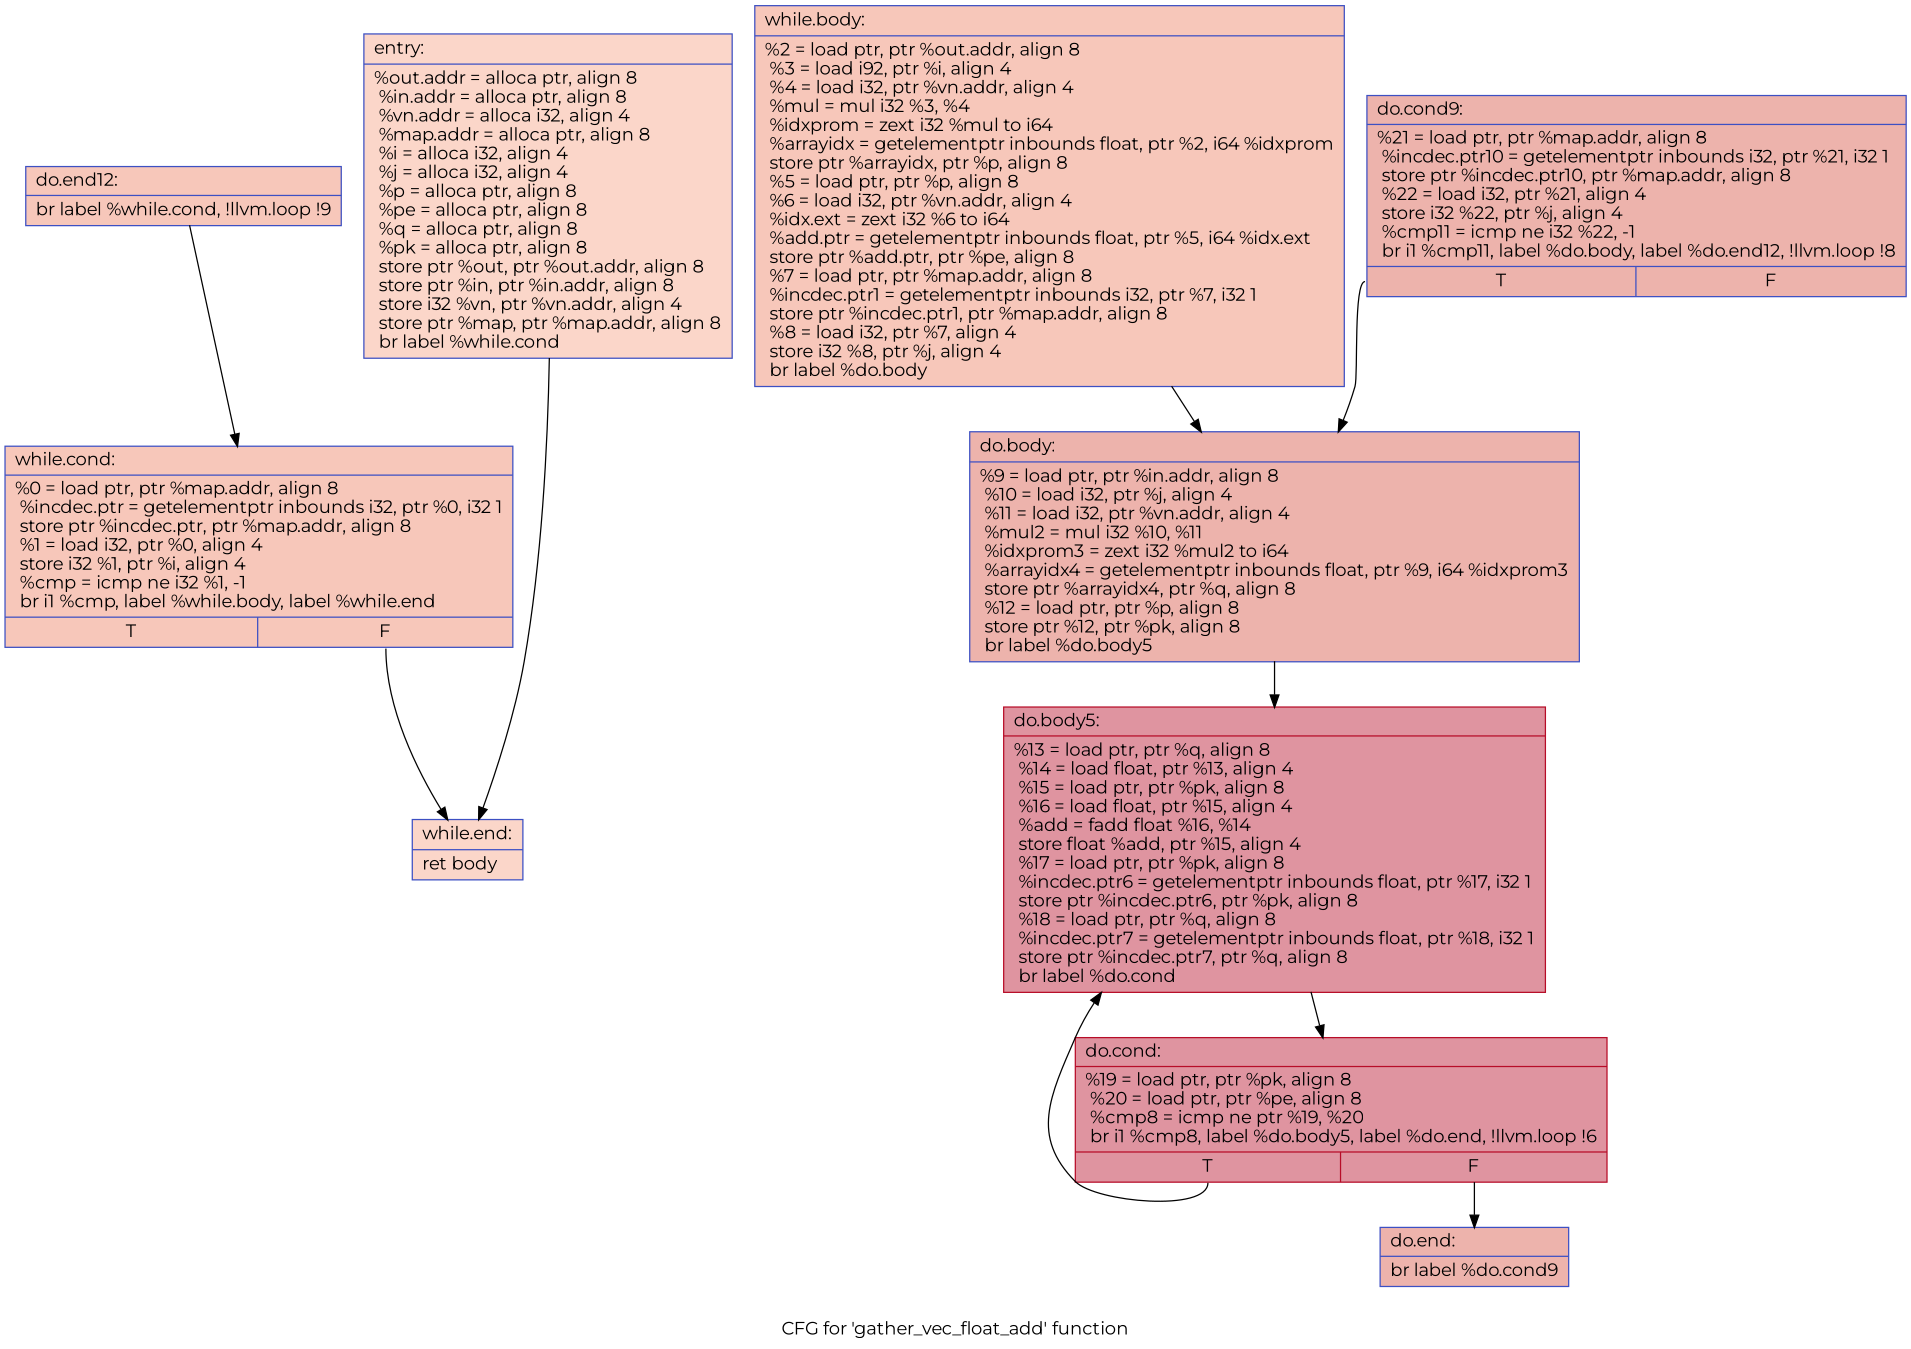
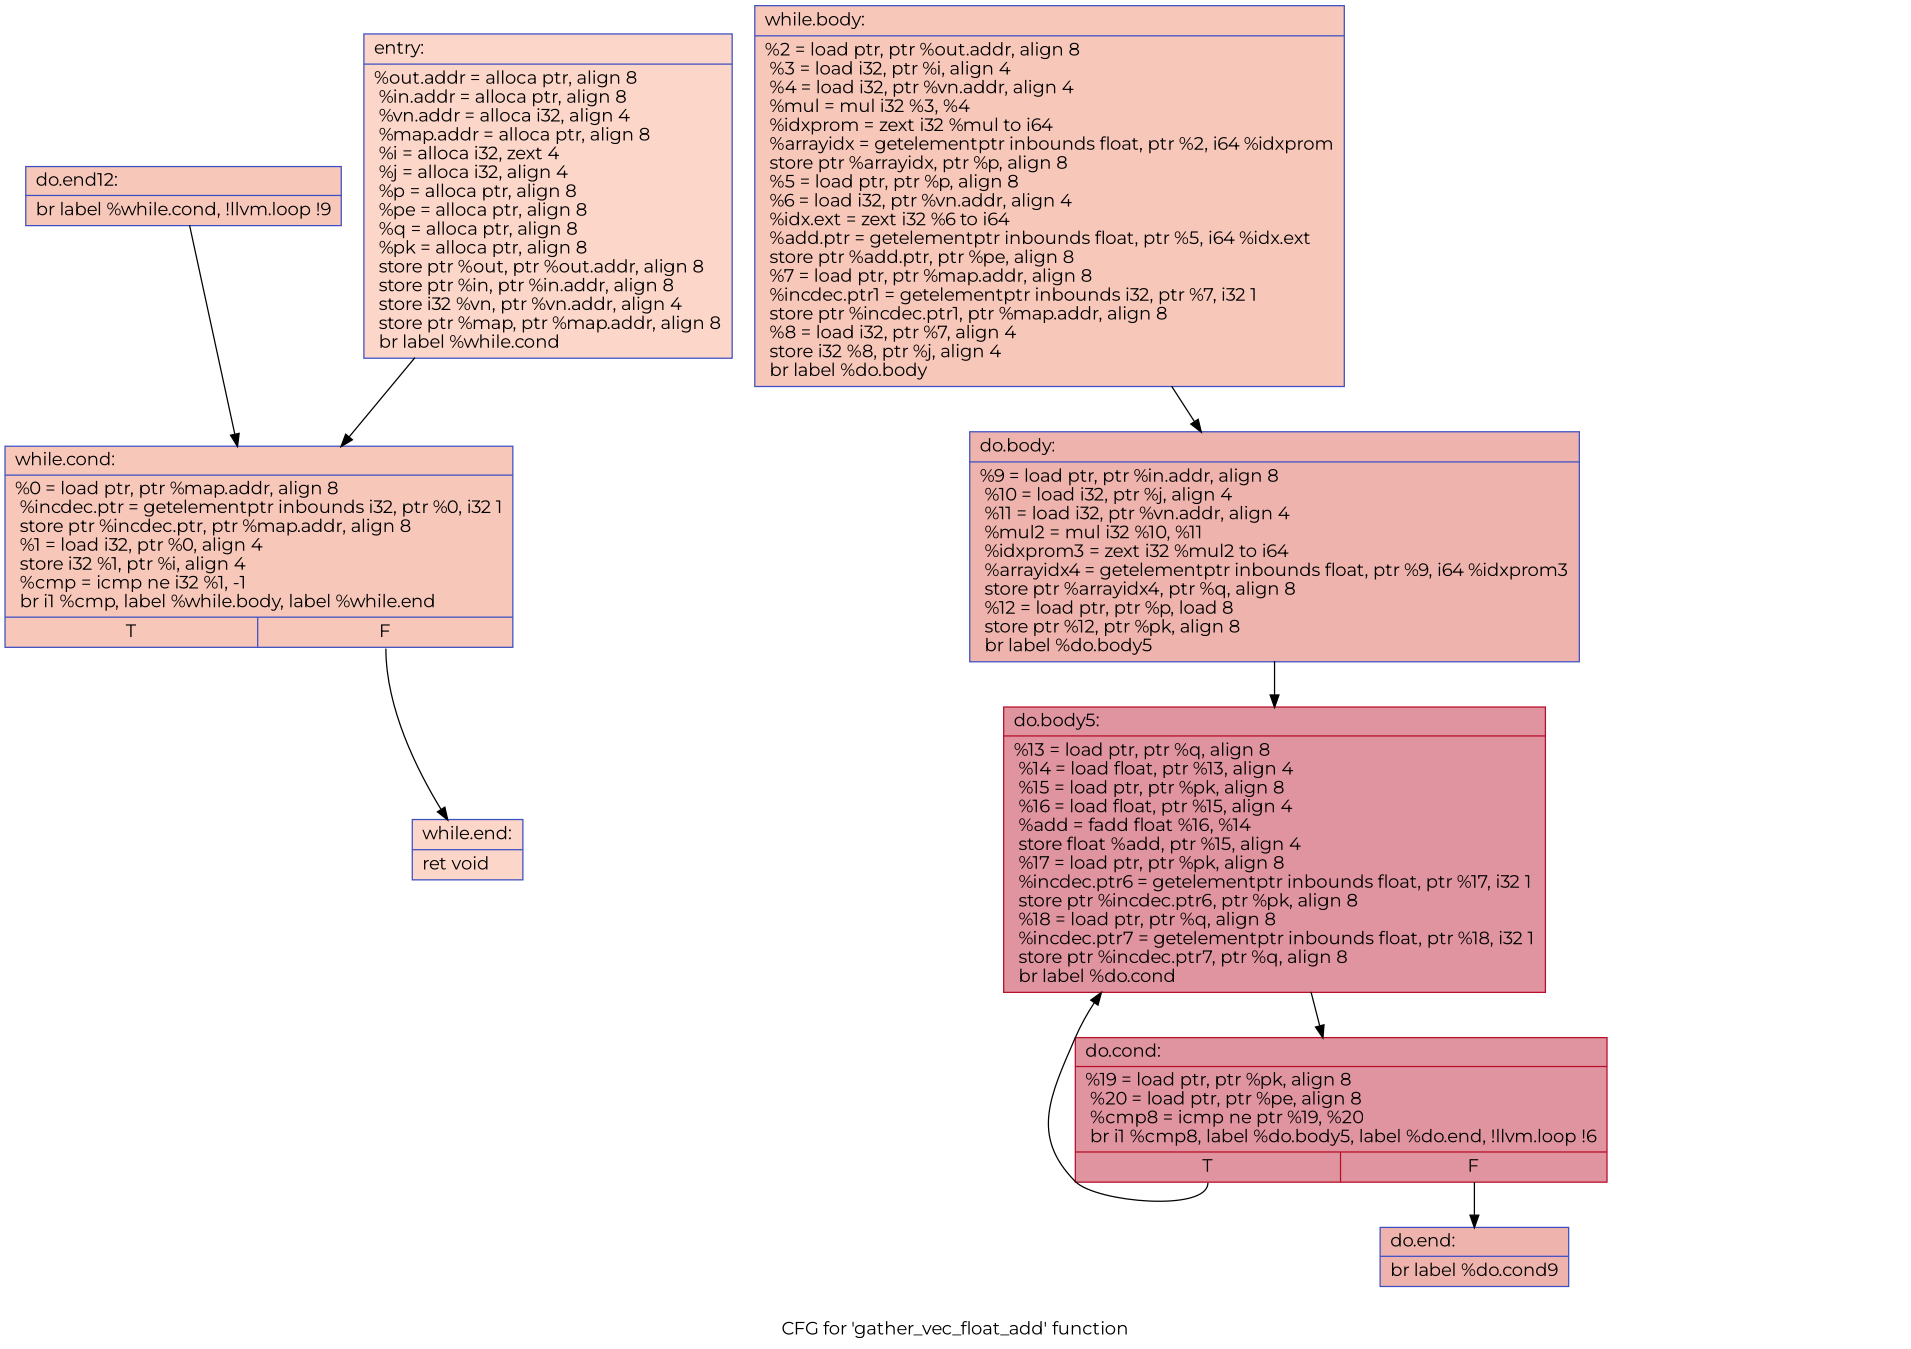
node "while.body:": text "%3 = load i92, ptr %i, align 4" -> "%3 = load i32, ptr %i, align 4"
node "entry:": text "%i = alloca i32, align 4" -> "%i = alloca i32, zext 4"
node "do.cond9:": removed
edge "entry:" -> "while.end:": now "entry:" -> "while.cond:"
node "do.body:": text "%12 = load ptr, ptr %p, align 8" -> "%12 = load ptr, ptr %p, load 8"
node "while.end:": text "ret body" -> "ret void"
